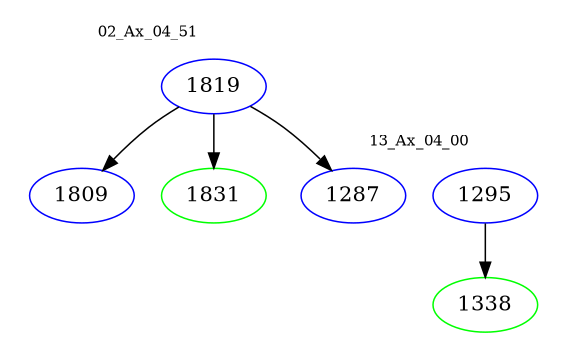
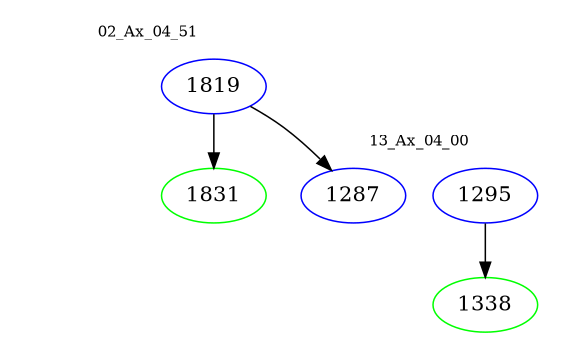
node "1809": removed
